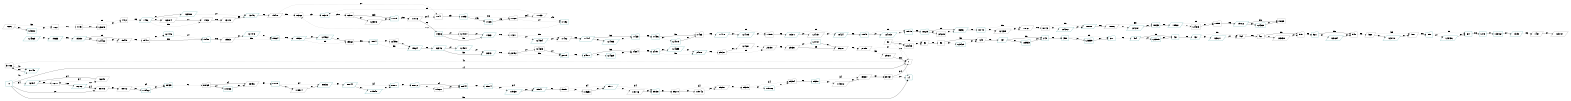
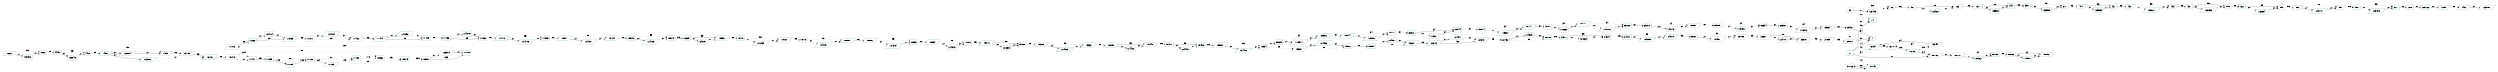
node "19306": added
edge "88796" -> "88805": now "19534" -> "88805"
